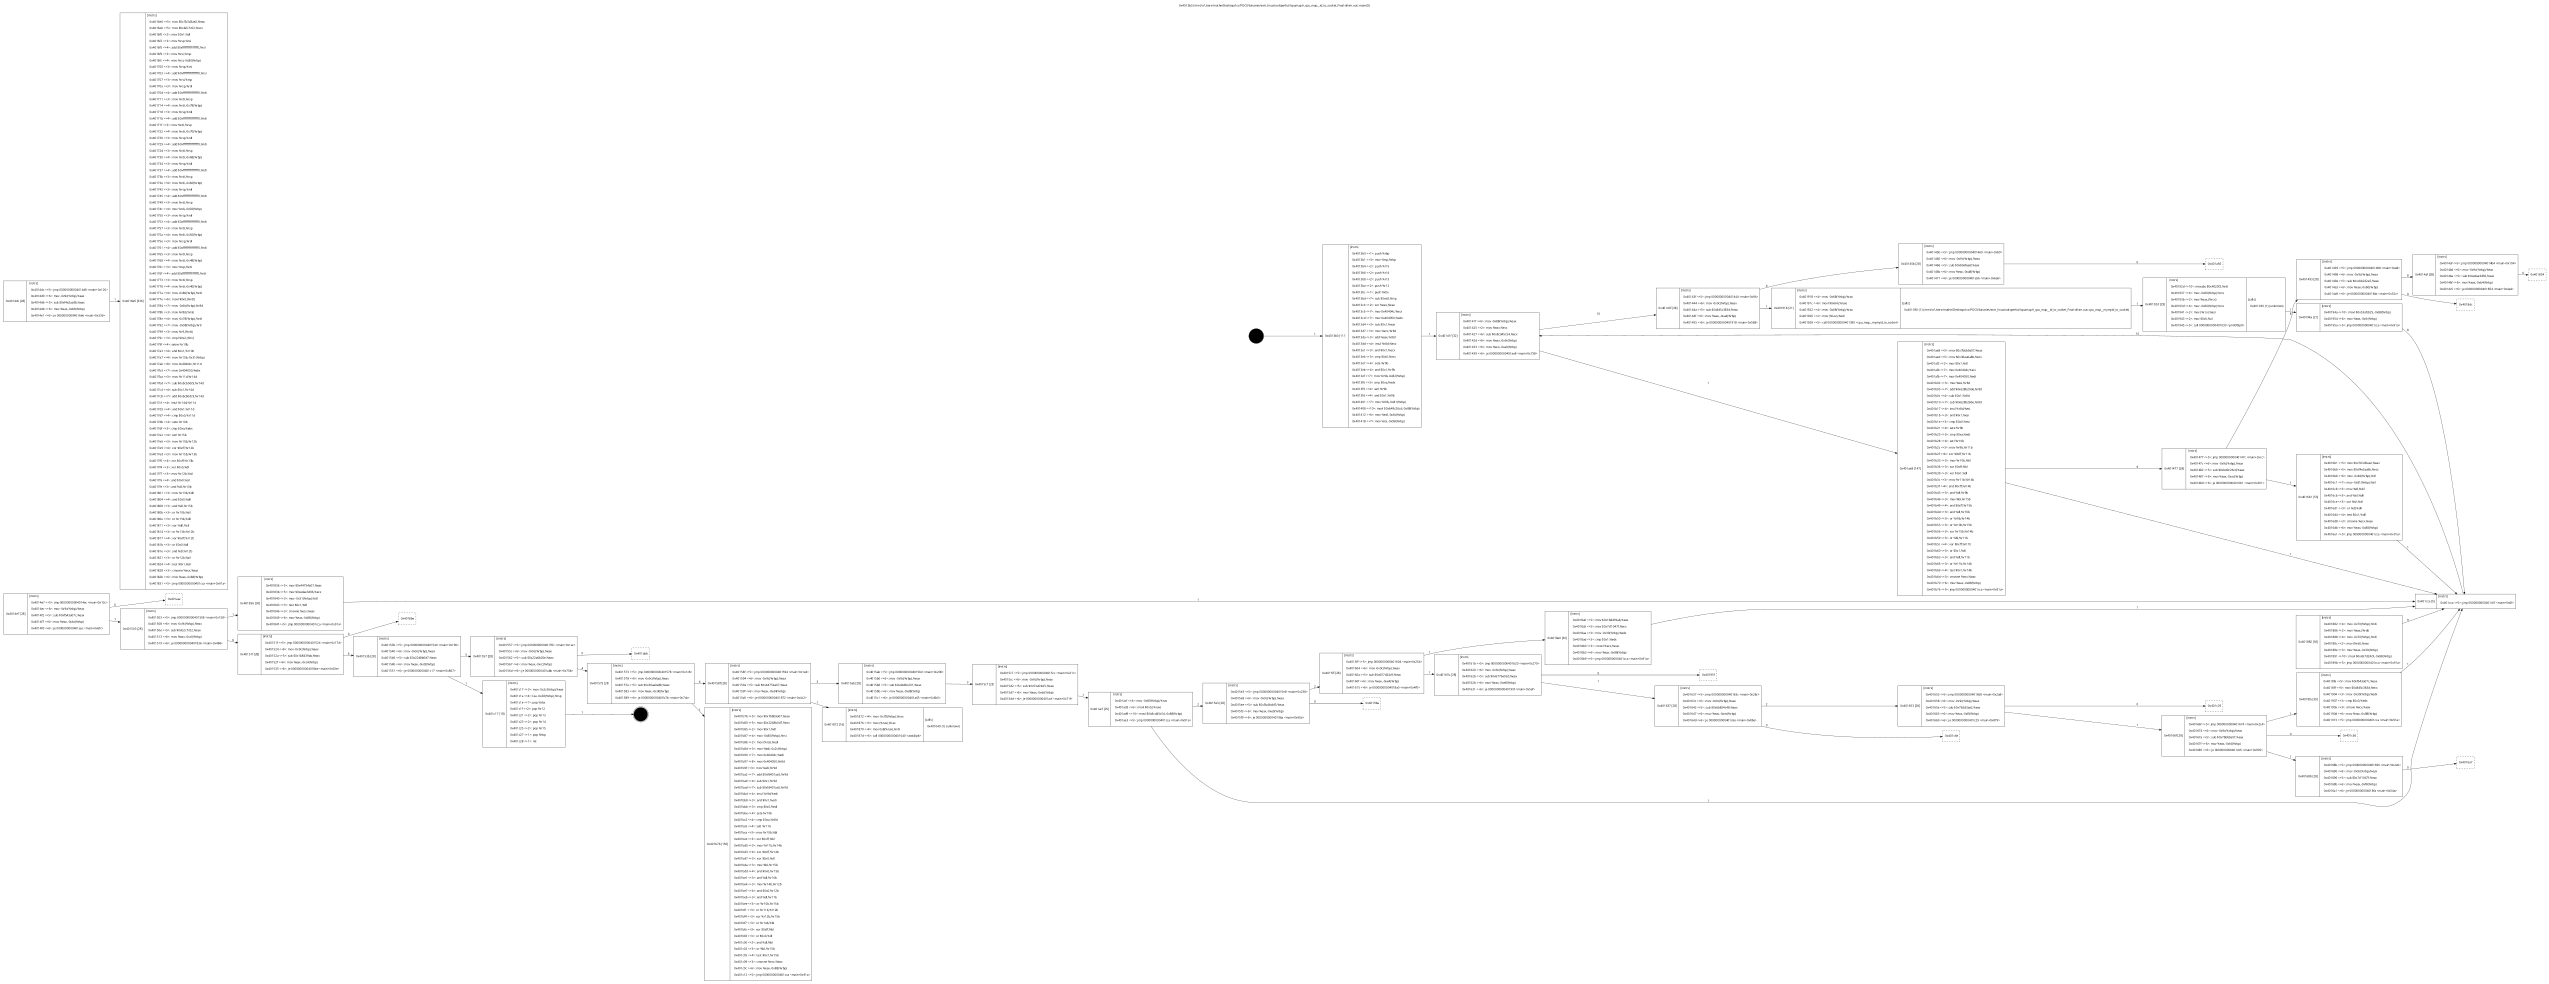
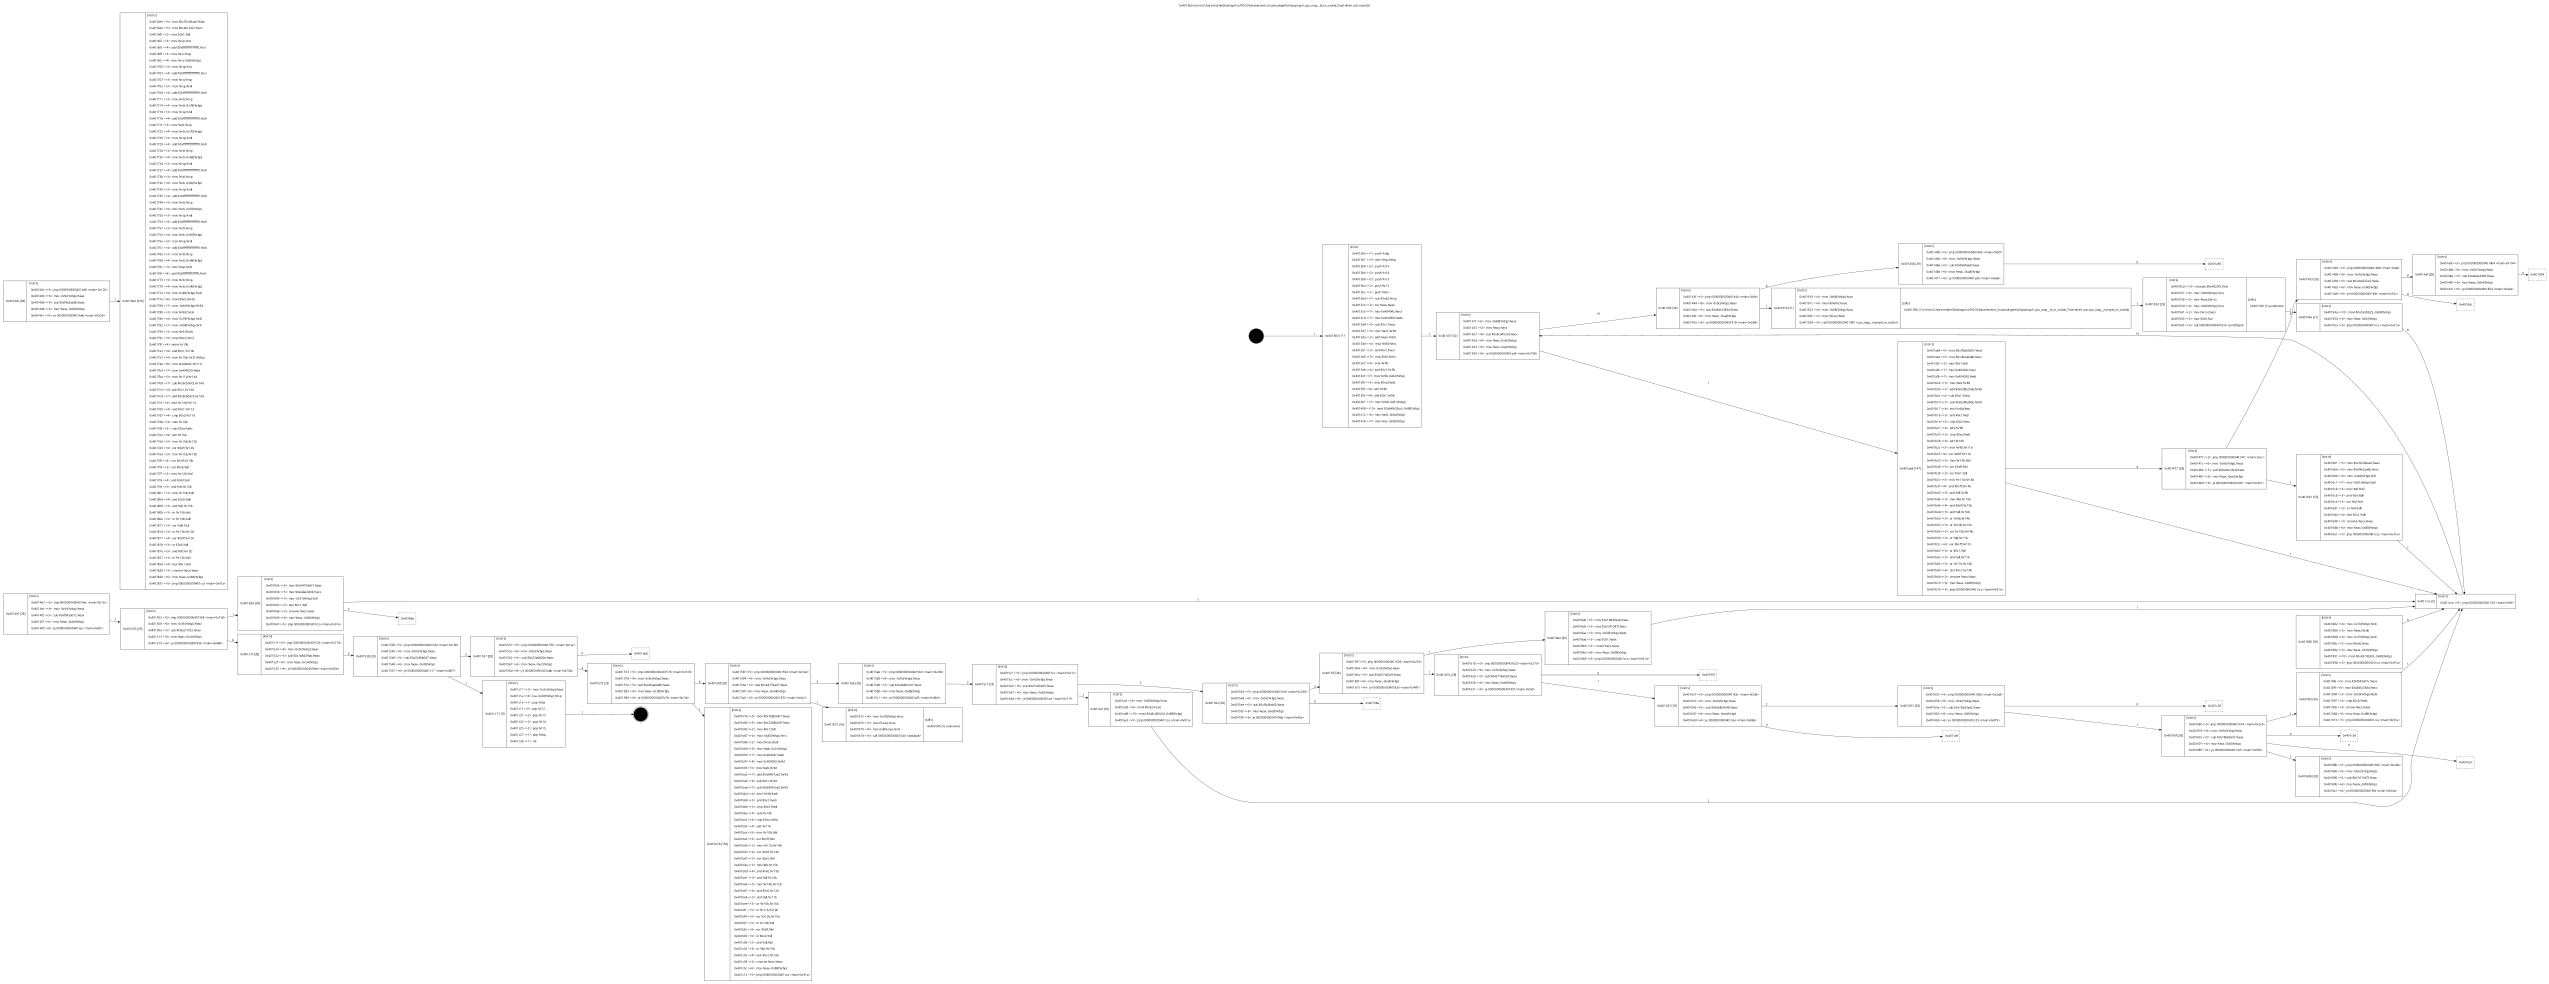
node "0x401aac": removed
edge "0x40151f [28]" -> "0x4018be": now "0x401836 [30]" -> "0x4018be"
edge "0x401acf [25]" -> "0x4015e3 [28]": now "0x4015c7 [28]" -> "0x4015e3 [28]"
edge "0x40168b [28]" -> "0x4016a7": now "0x40166f [28]" -> "0x4016a7"
